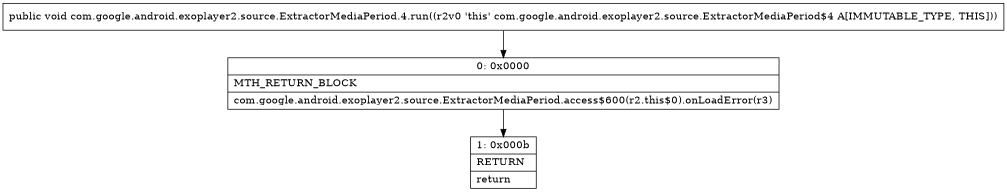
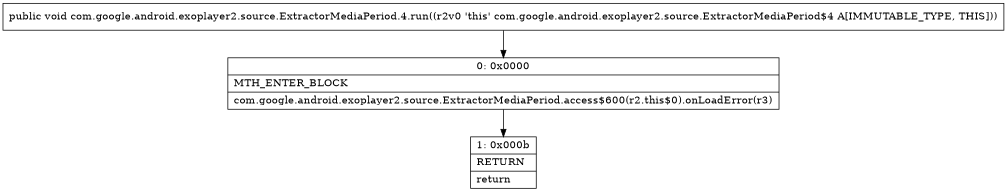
node "0: 0x0000": text "MTH_RETURN_BLOCK" -> "MTH_ENTER_BLOCK"
